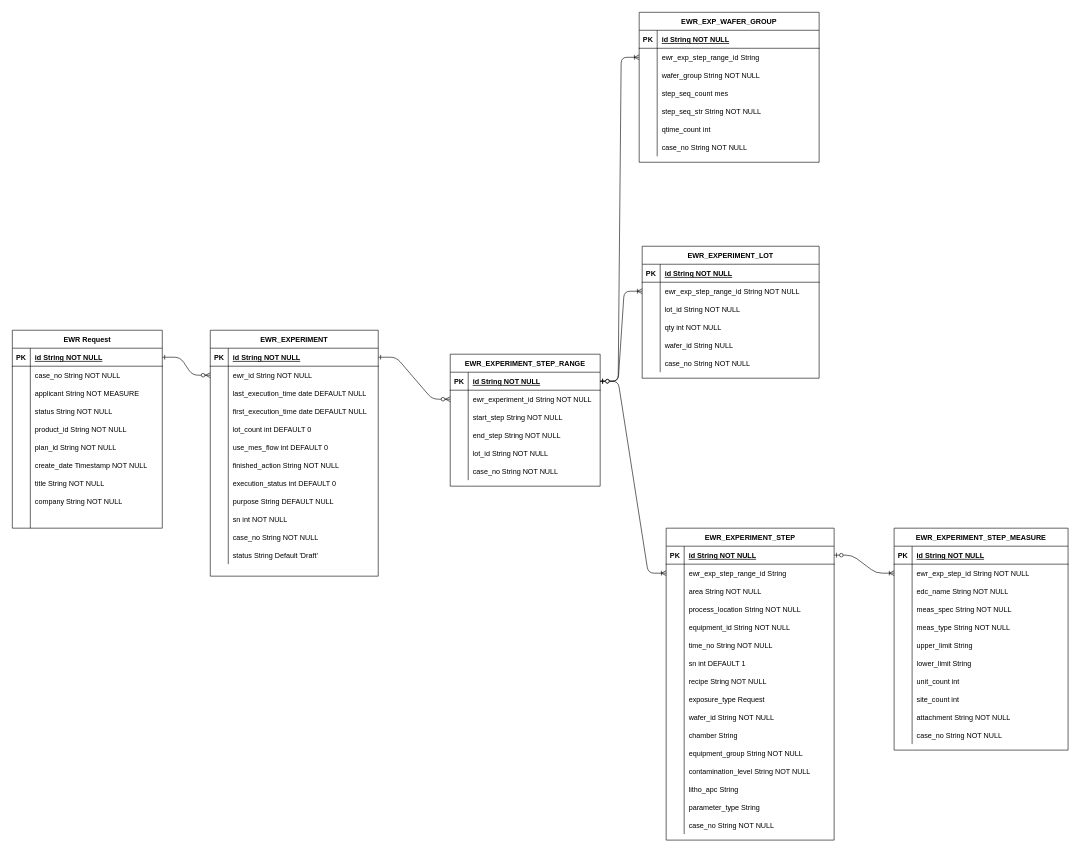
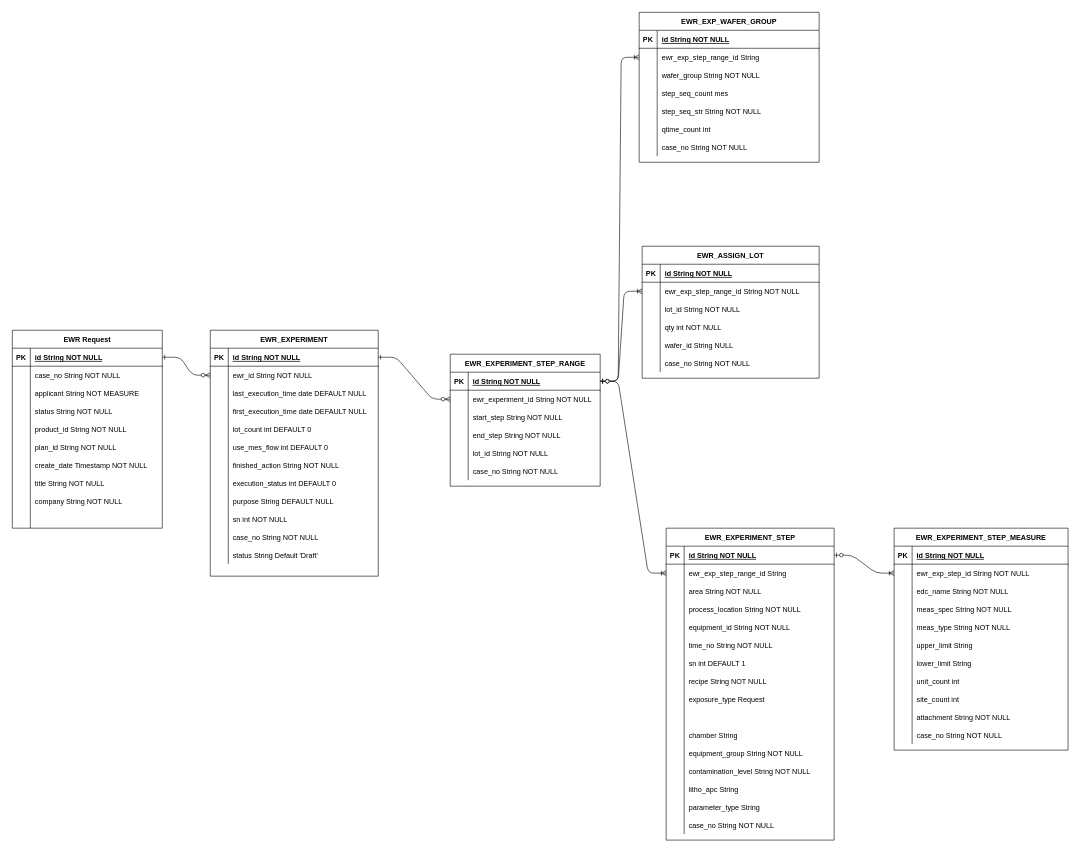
node "EWR_EXPERIMENT_LOT": label "EWR_EXPERIMENT_LOT" -> "EWR_ASSIGN_LOT"
node "wafer_id String NOT NULL": removed
